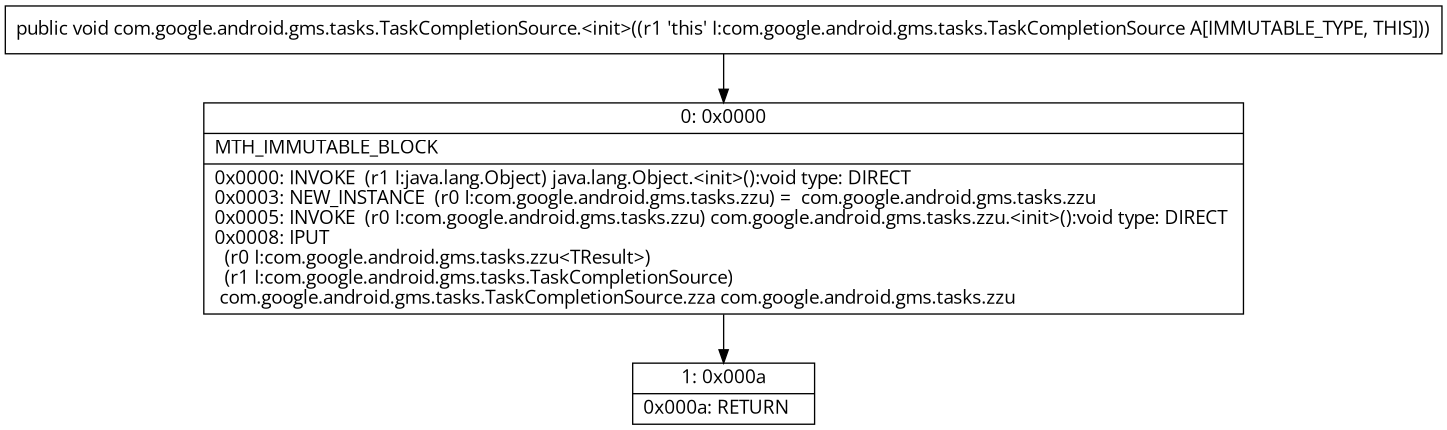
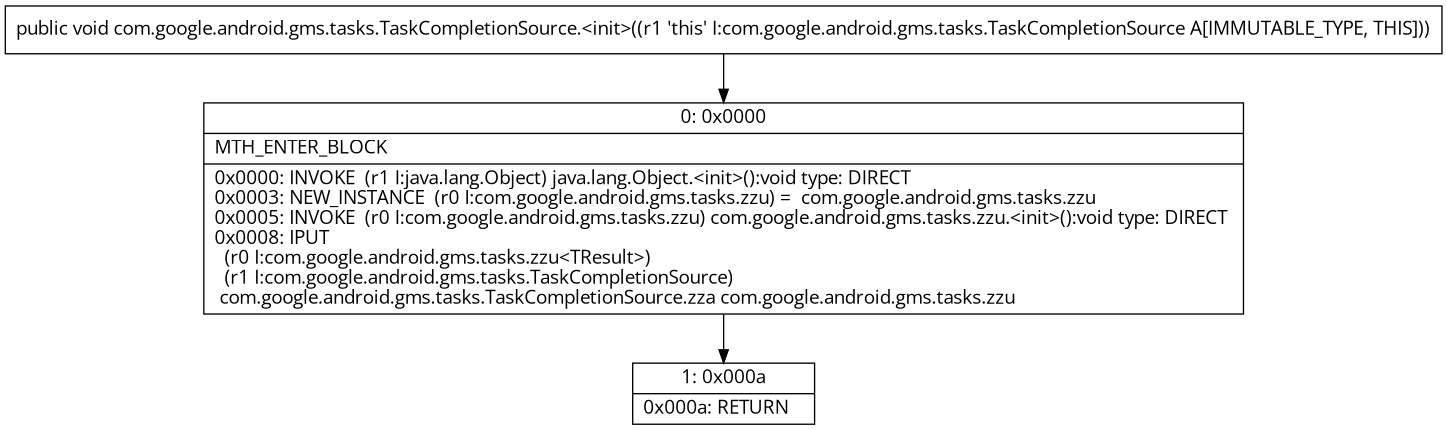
node "0: 0x0000": text "MTH_IMMUTABLE_BLOCK" -> "MTH_ENTER_BLOCK"
